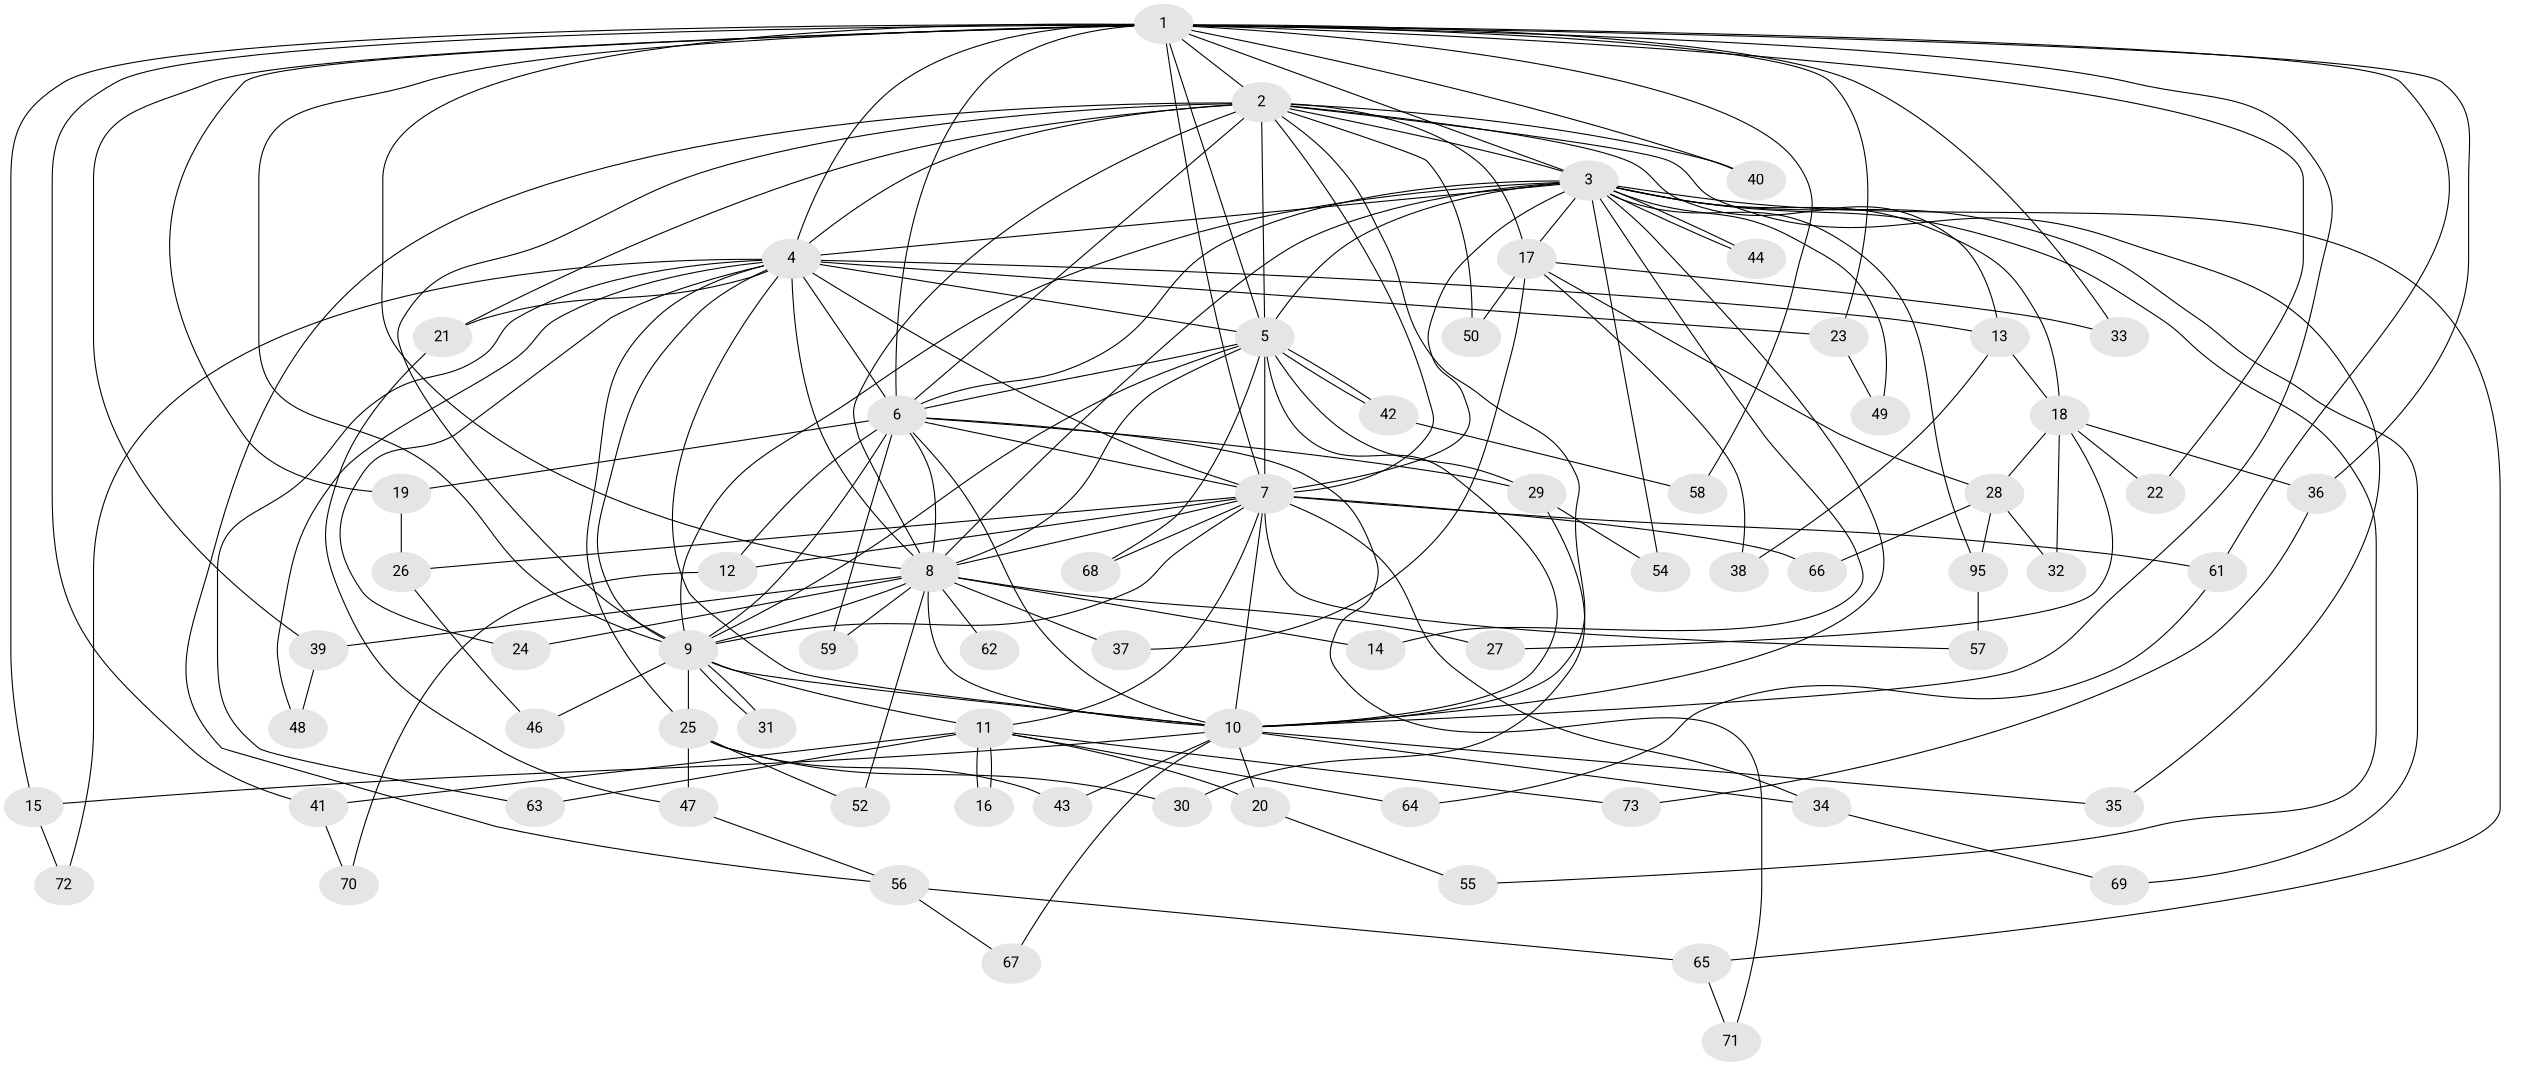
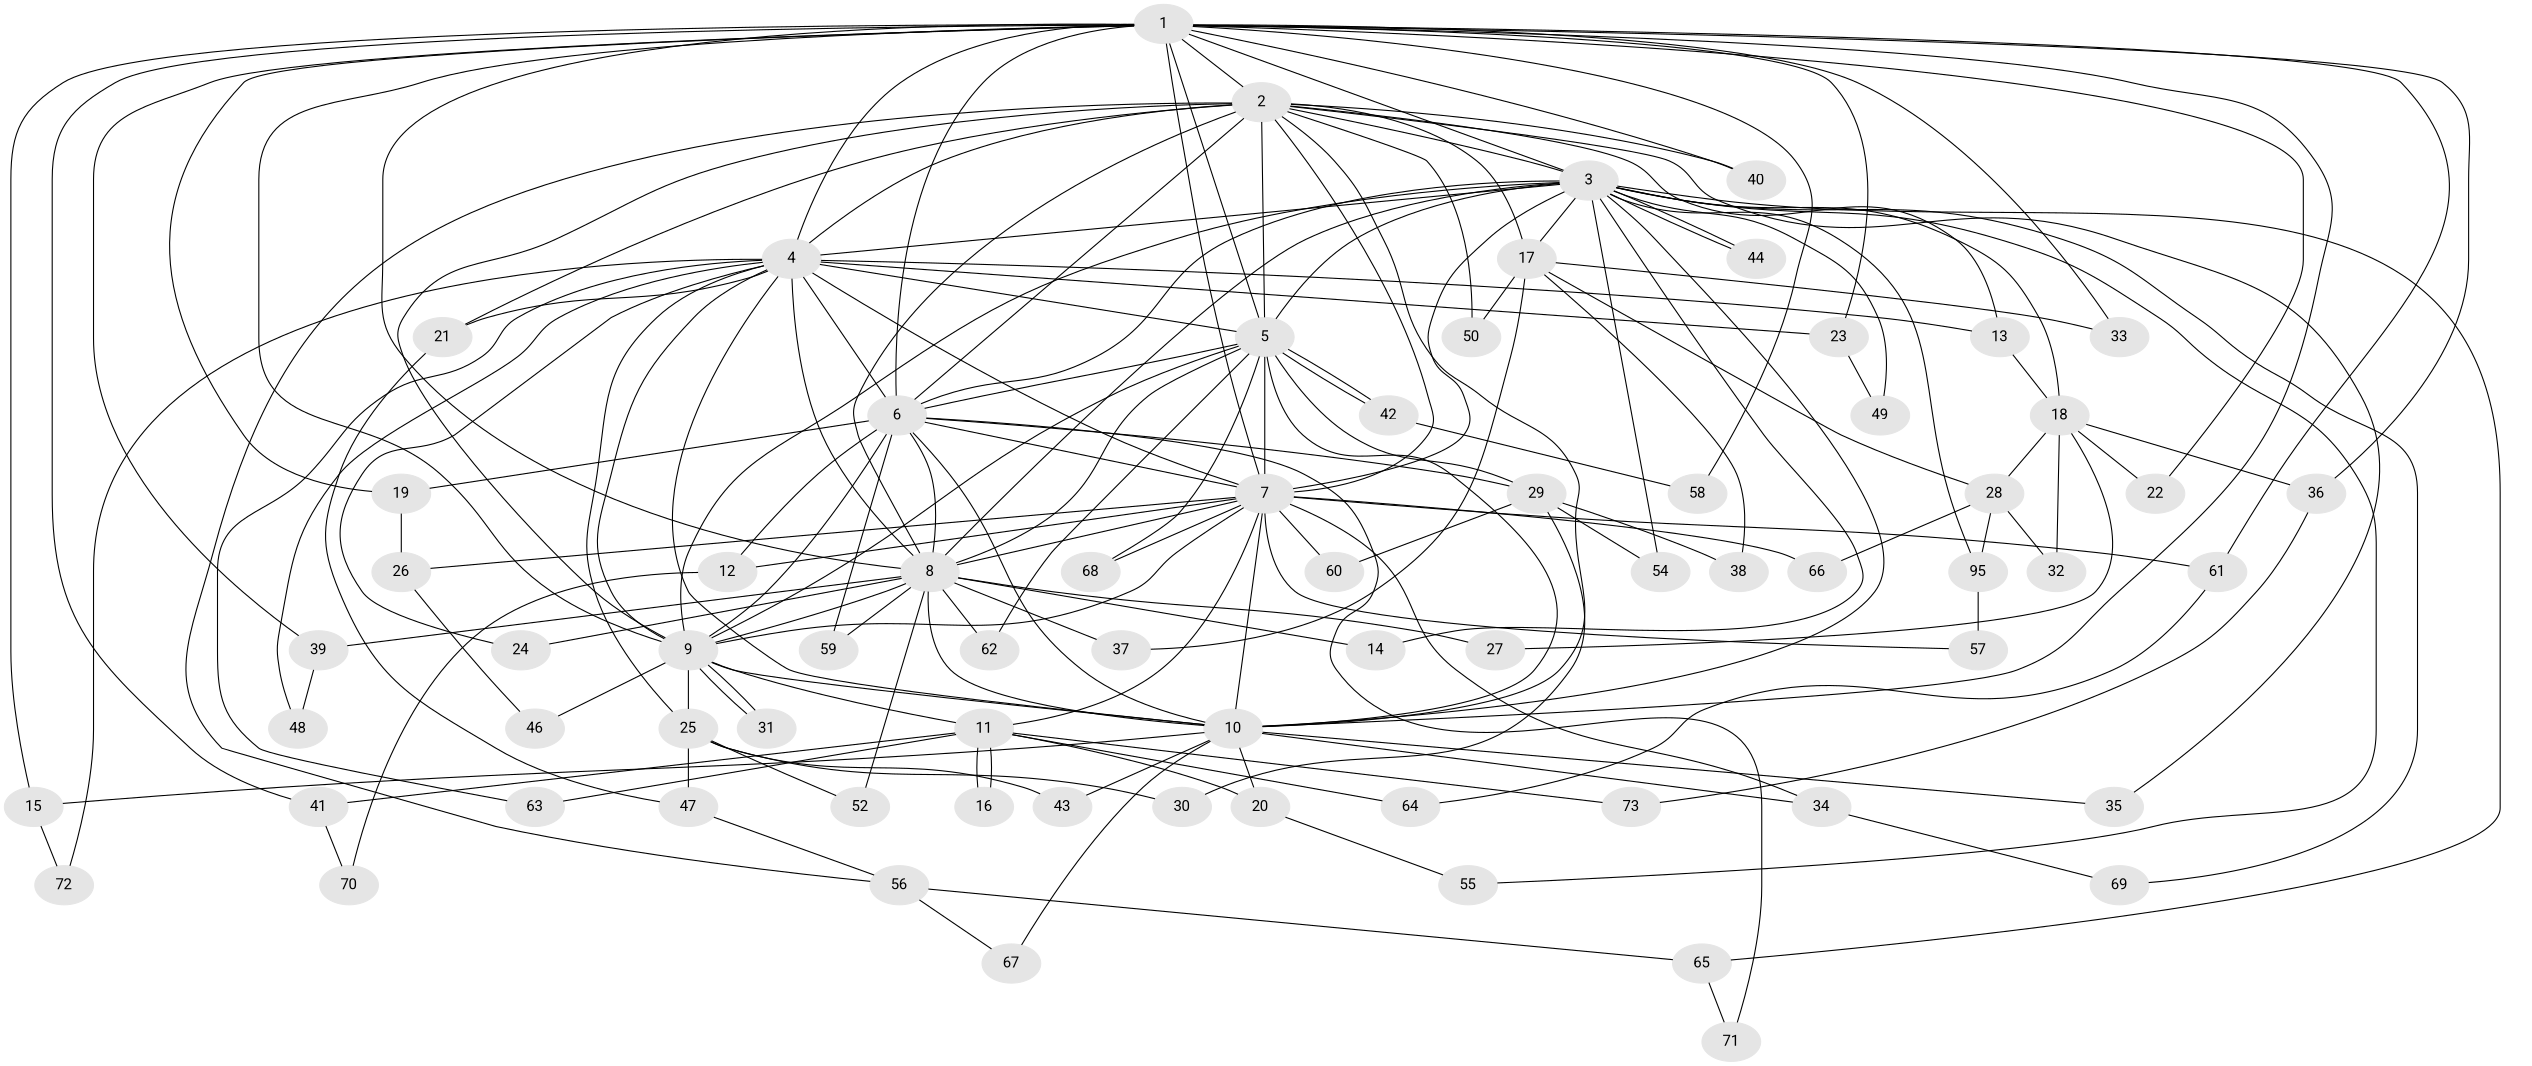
edge "13" -- "38": now "29" -- "38"
edge "5" -- "62": added
node "60": added
